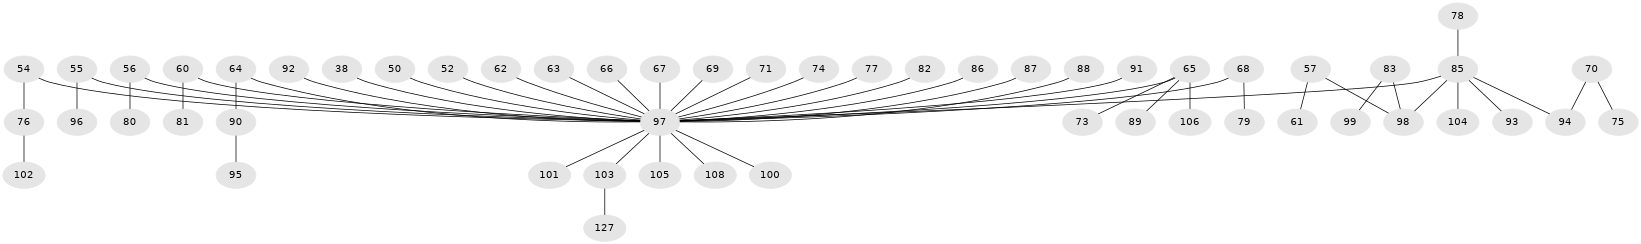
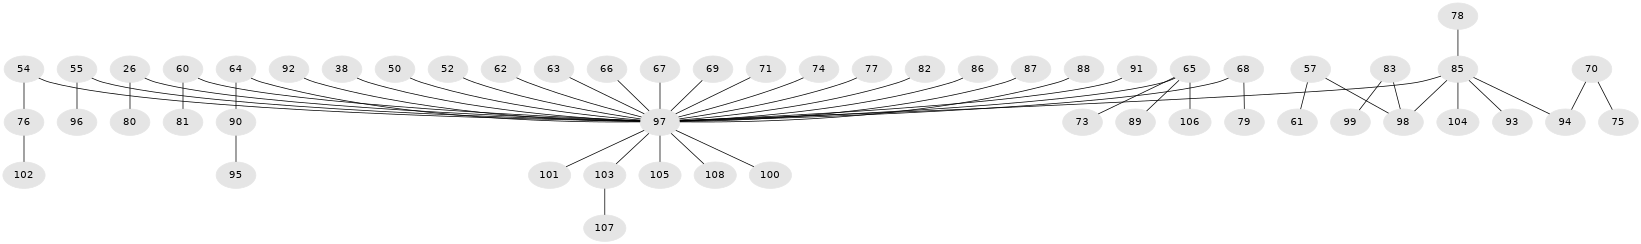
node "56": label "56" -> "26"
node "127": label "127" -> "107"
